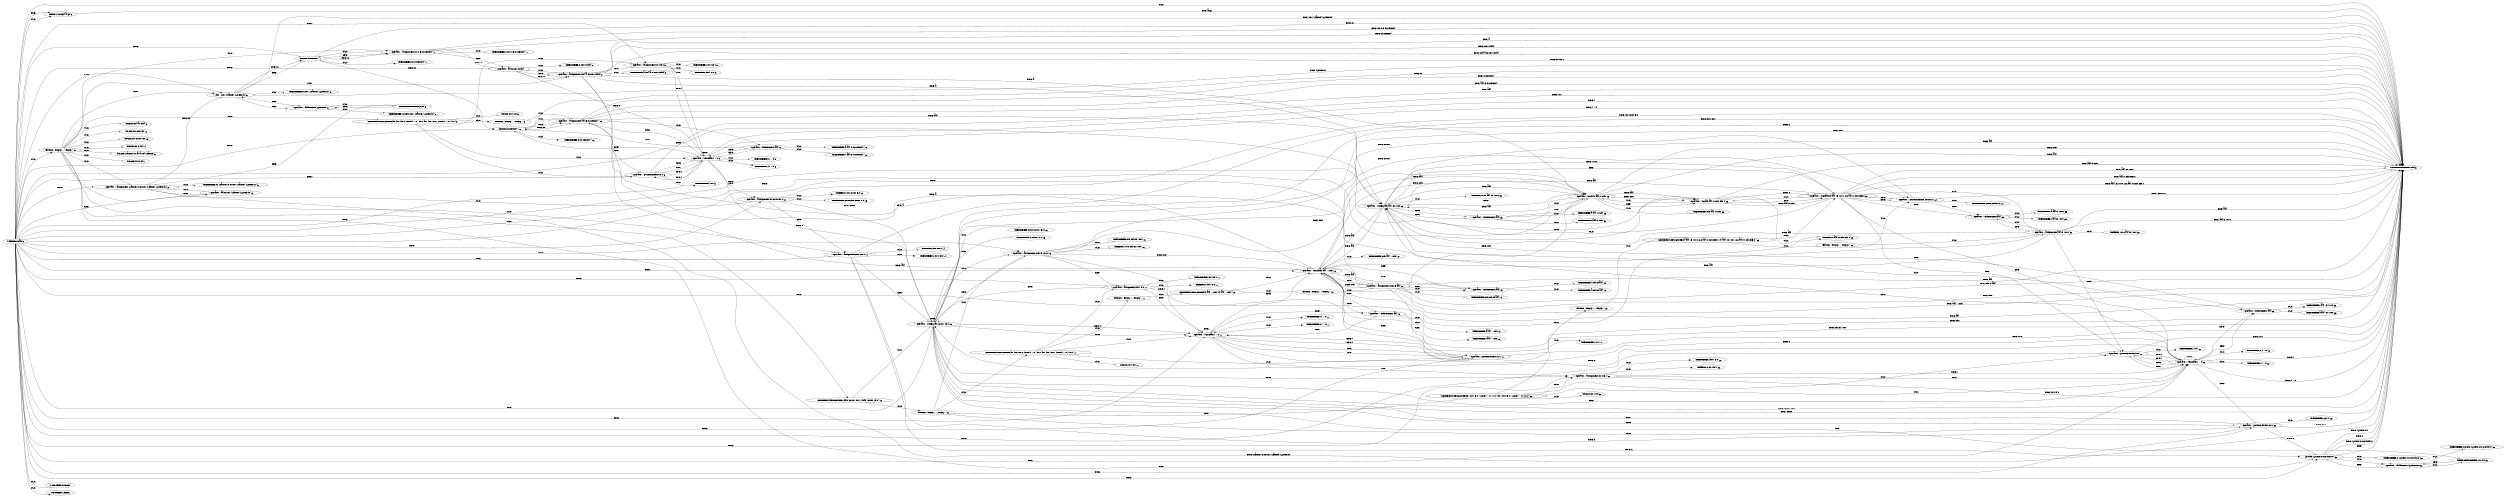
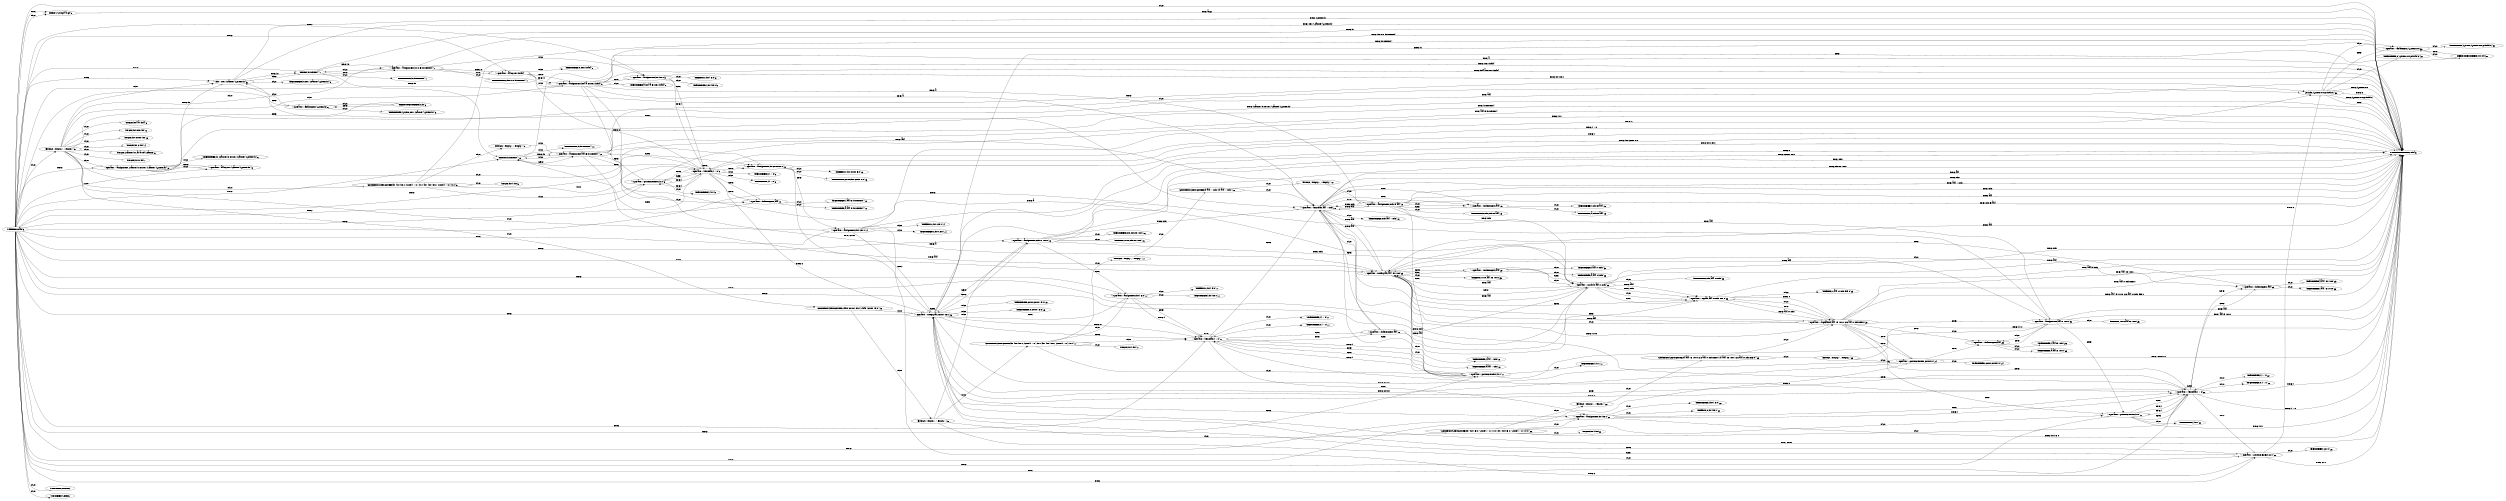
edge "(METHOD,main)" -> "(LITERAL,0,a[i] % min == 0)": now "(METHOD,main)" -> "(<operator>.postIncrement,count++)"
